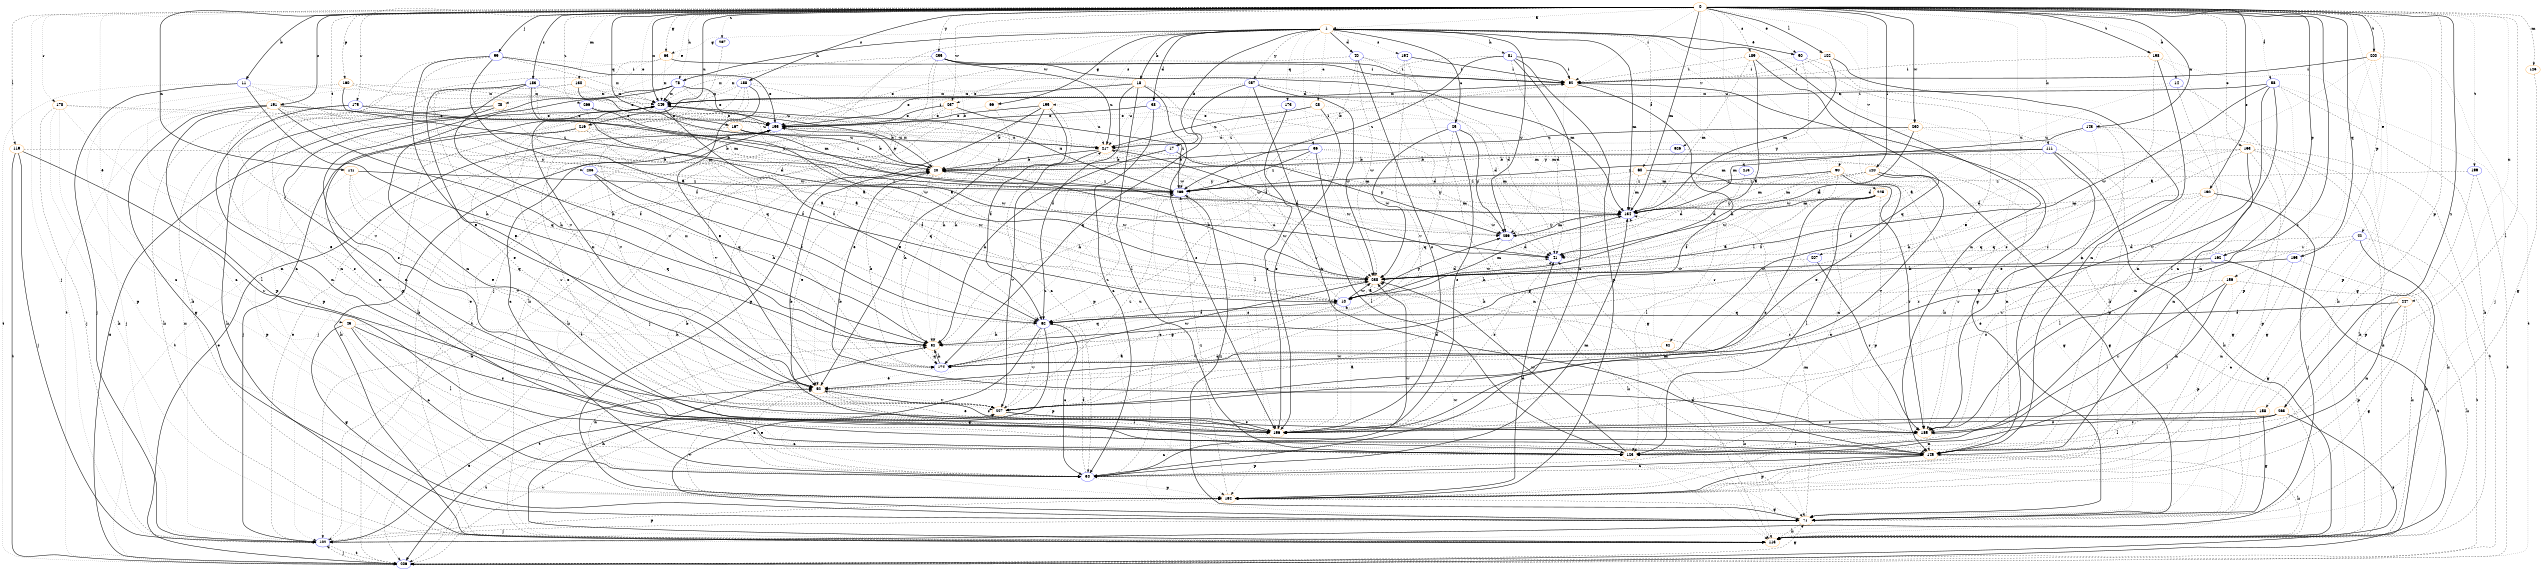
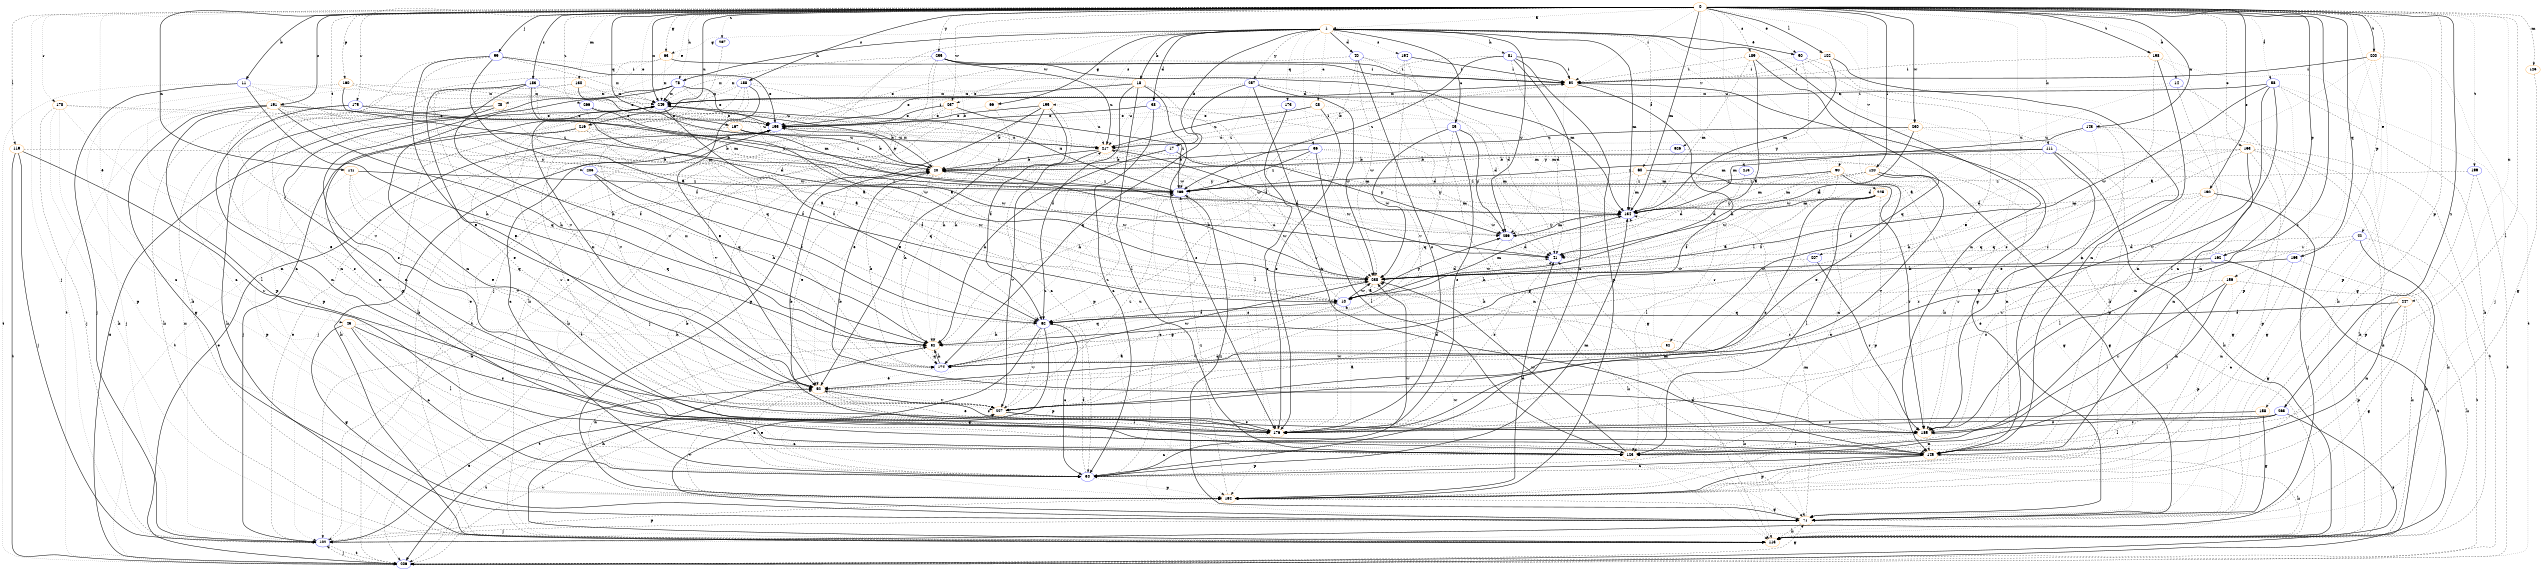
node "268": color darkorange -> blue
node "196": label "196" -> "176"
